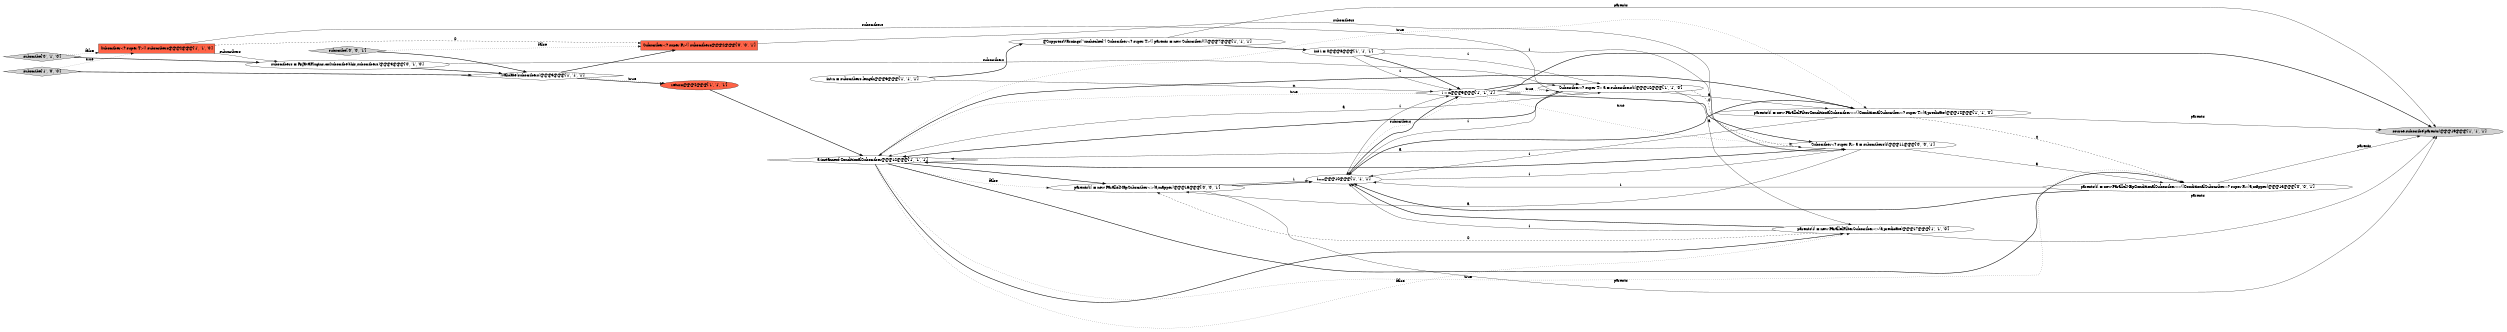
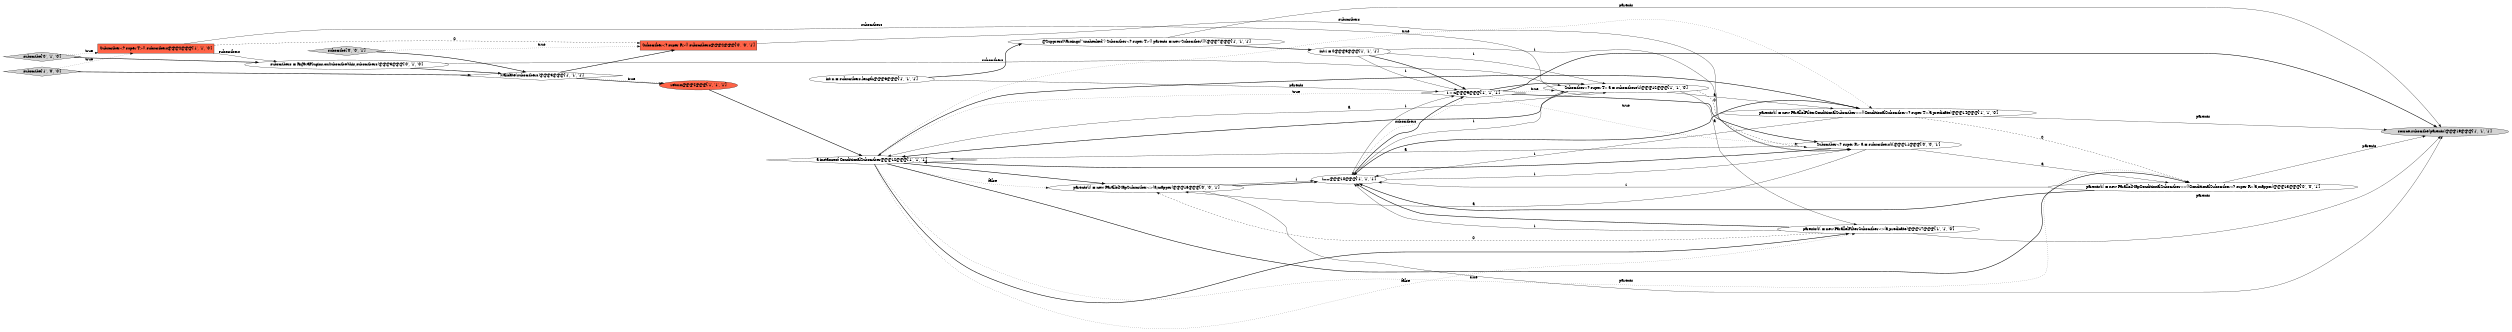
edge "subscribe['0', '0', '1']" -> "Subscriber<? super R>(( subscribers@@@2@@@['0', '0', '1']": label "false" -> "true"
edge "subscribe['0', '1', '0']" -> "Subscriber<? super T>(( subscribers@@@2@@@['1', '1', '0']": label "false" -> "true"
edge "int n = subscribers.length@@@6@@@['1', '1', '1']" -> "i < n@@@9@@@['1', '1', '1']": label "n" -> "parents"
